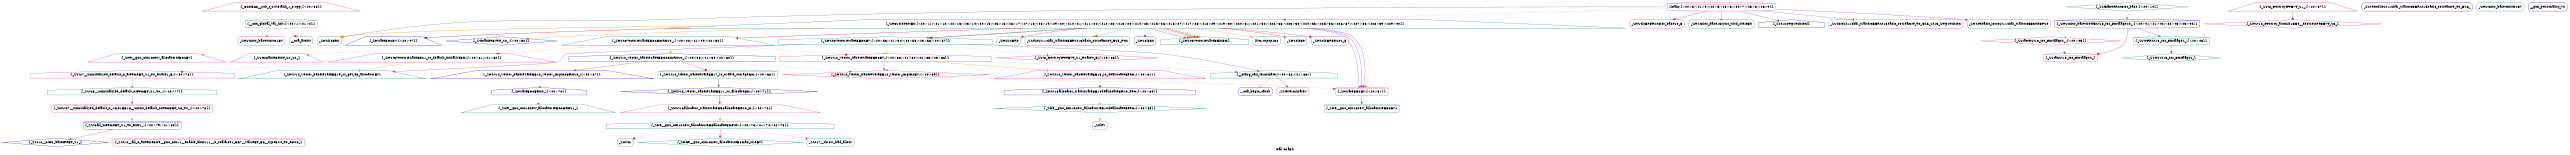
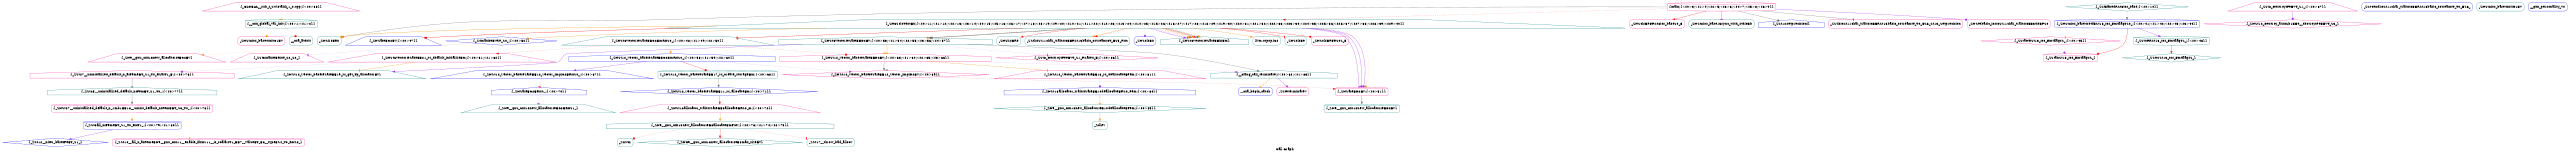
node "_ZNSt9basic_iosIcSt11char_traitsIcEE3tieEPSo": color teal -> deeppink
